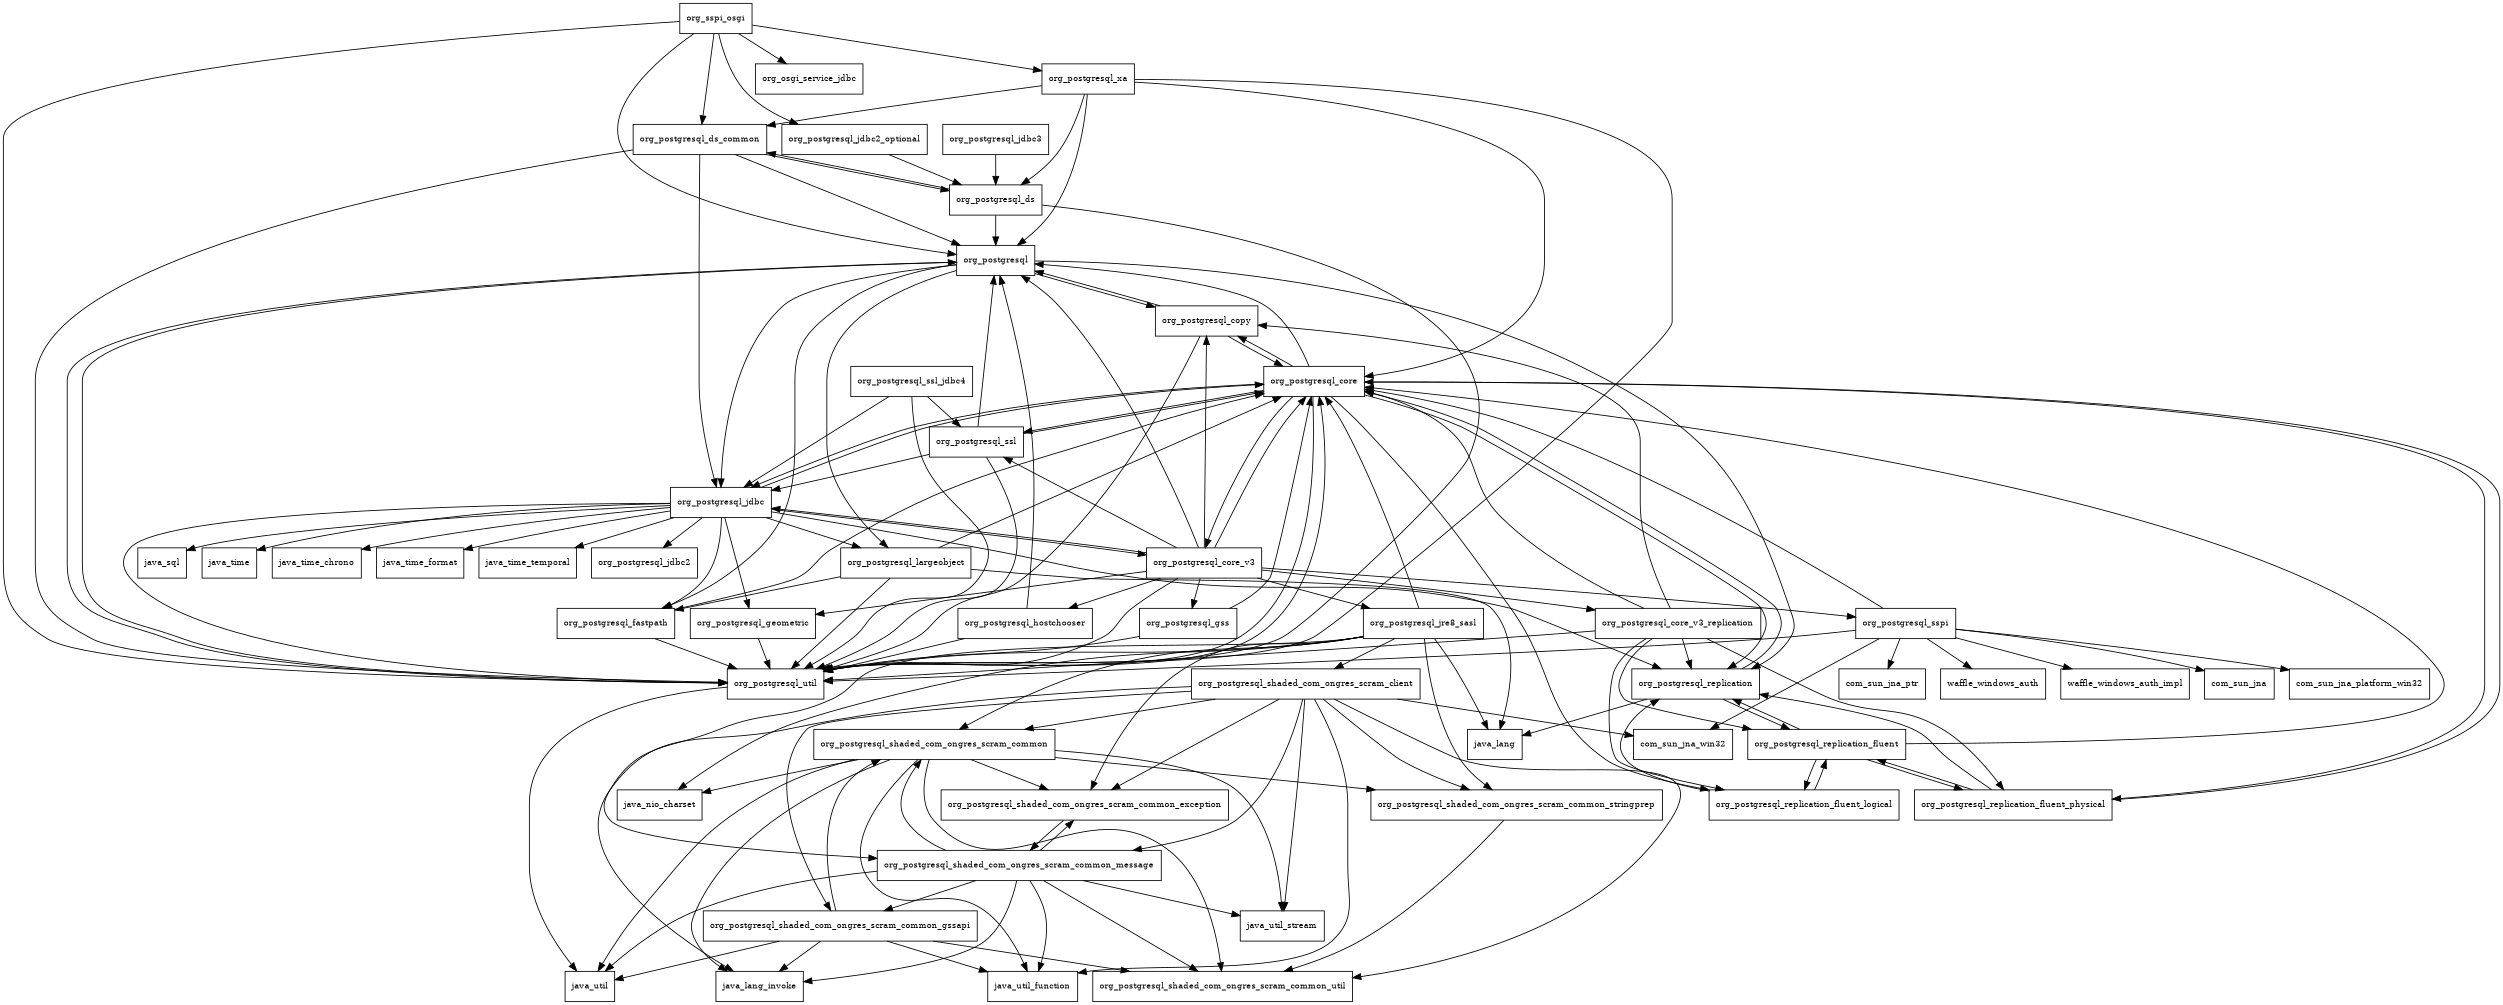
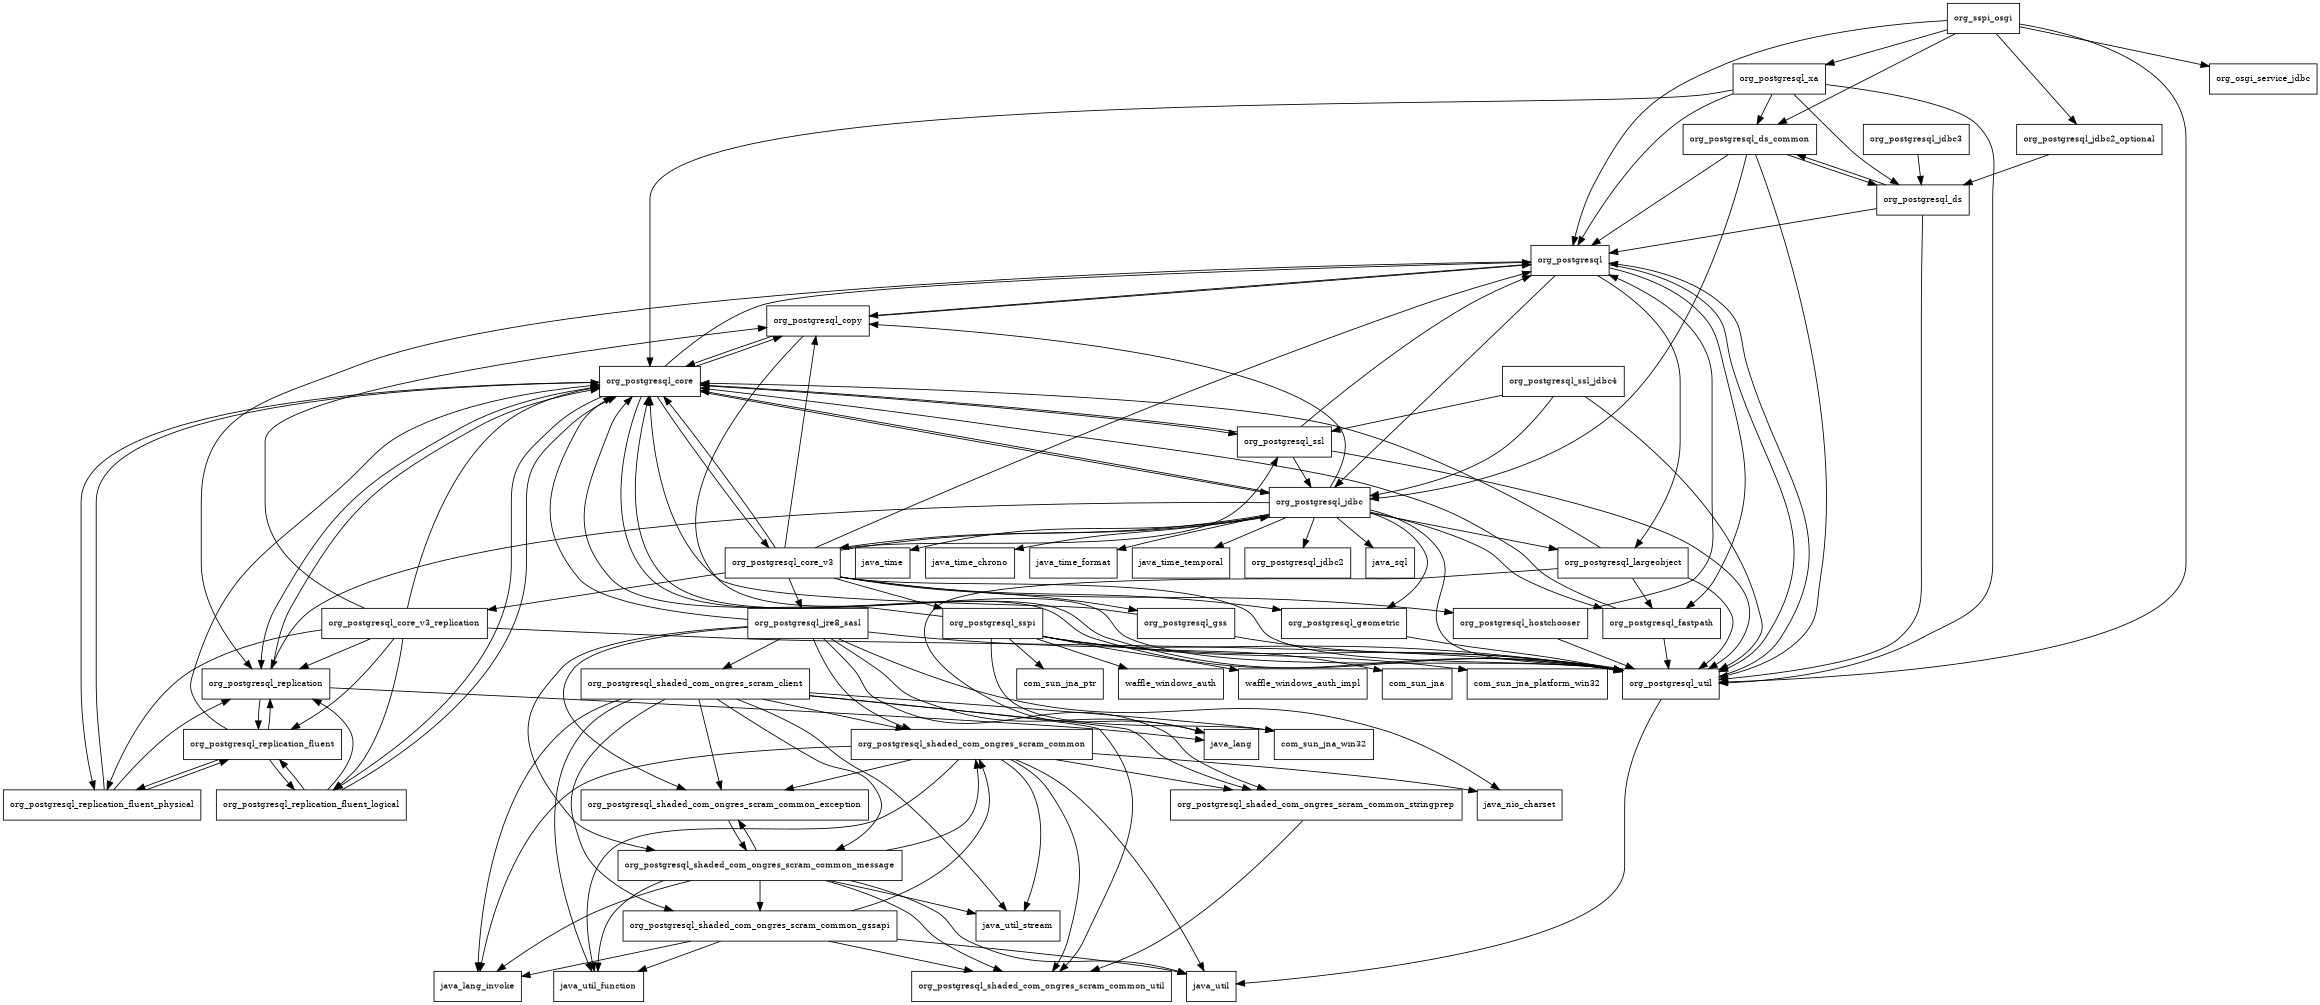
edge "org_postgresql_jdbc" -> "org_postgresql_copy": added
edge "org_postgresql_replication_fluent_logical" -> "org_postgresql_core": added
